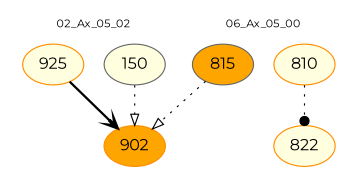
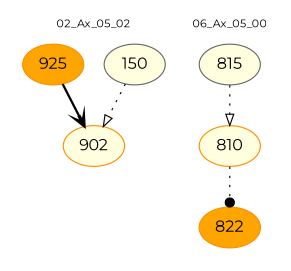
node "925": fillcolor lightyellow -> orange
node "815": fillcolor orange -> lightyellow
edge "815" -> "902": now "815" -> "810"
node "902": fillcolor orange -> lightyellow
node "822": fillcolor lightyellow -> orange
